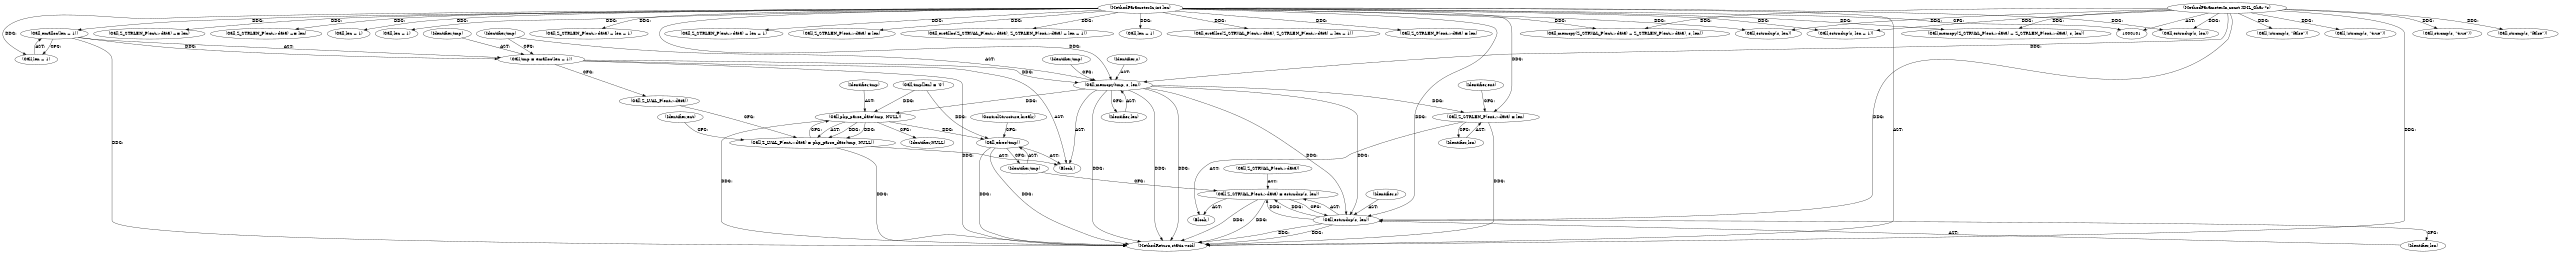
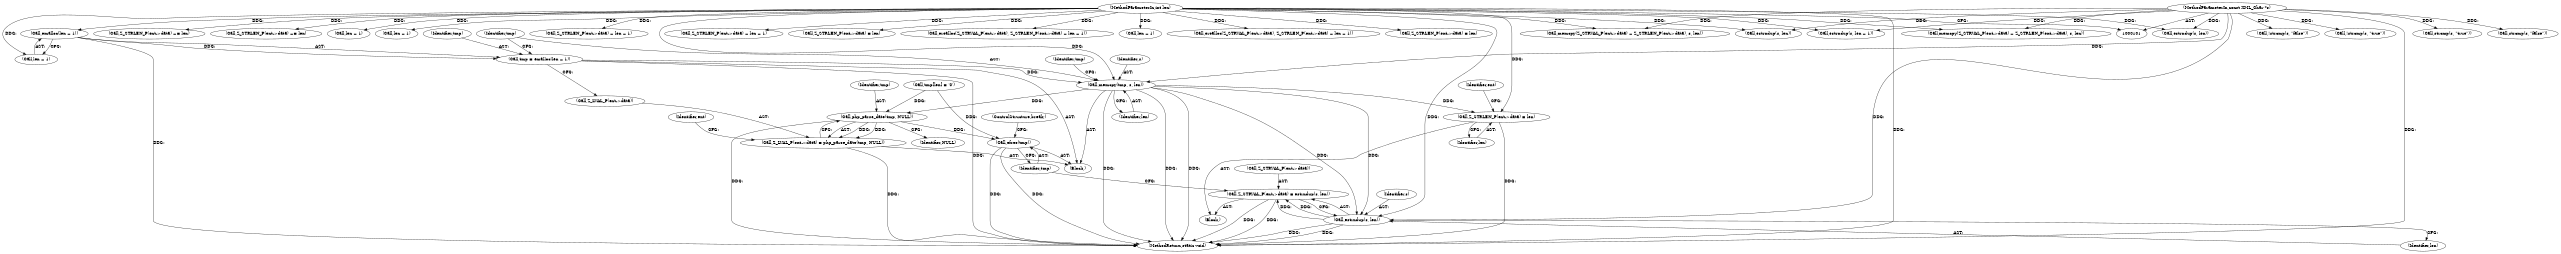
edge "(Call,Z_LVAL_P(ent->data))" -> "(Call,Z_LVAL_P(ent->data) = php_parse_date(tmp, NULL))": label "CFG: " -> "AST: "
edge "(MethodParameterIn,int len)" -> "(MethodReturn,static void)": label "AST: " -> "DDG: "
